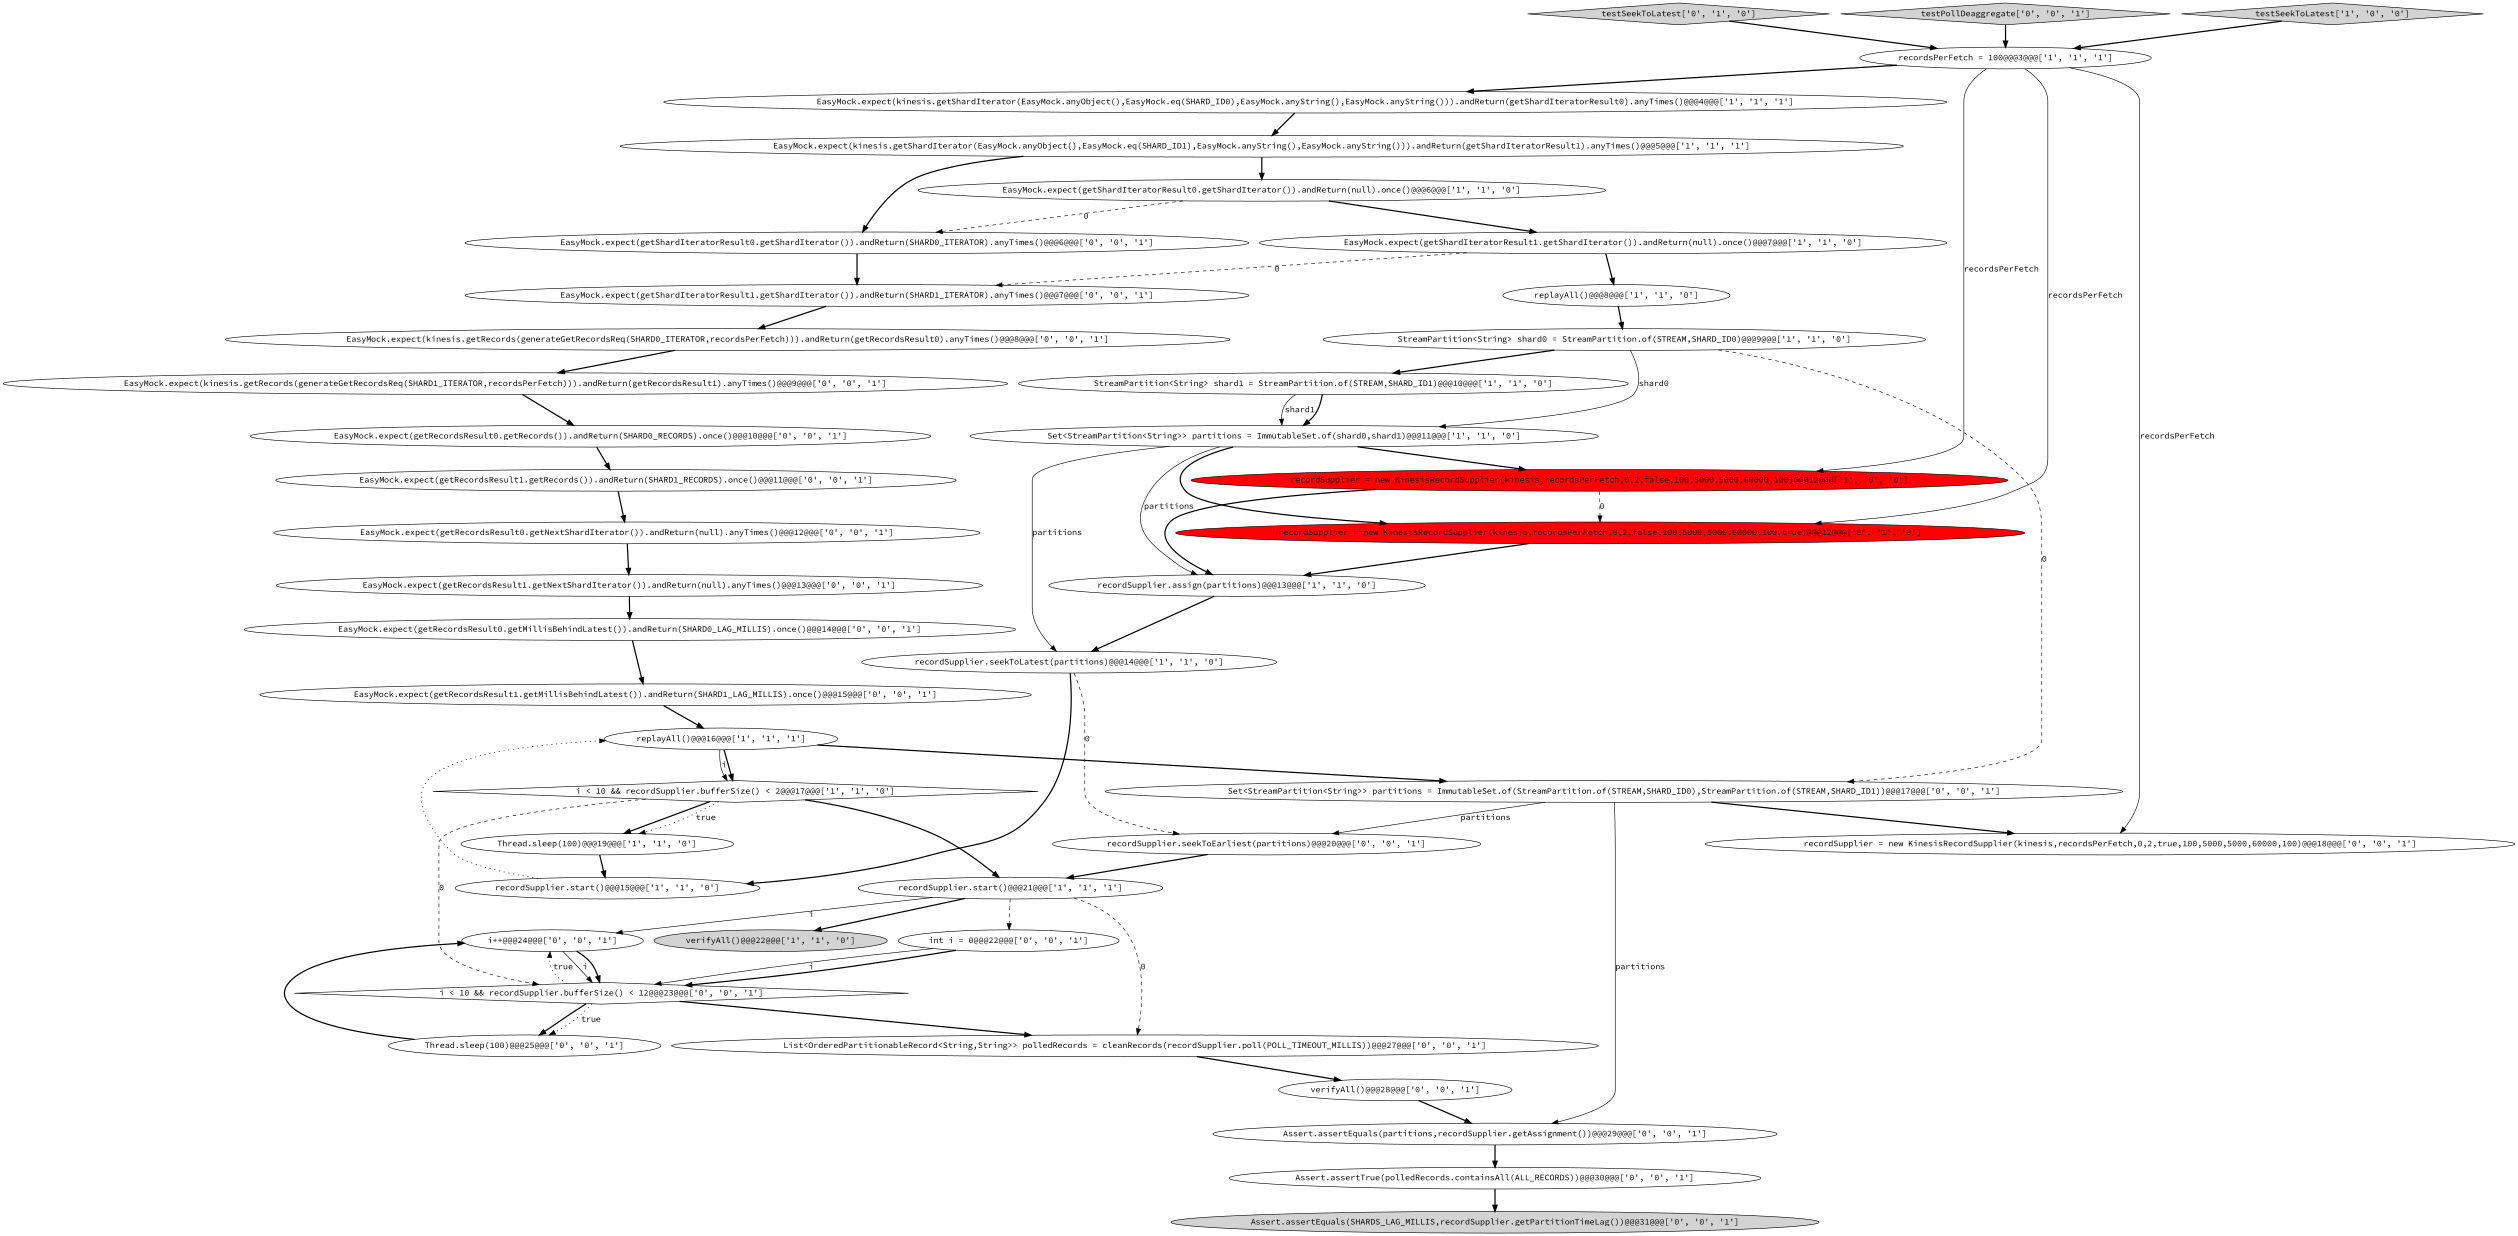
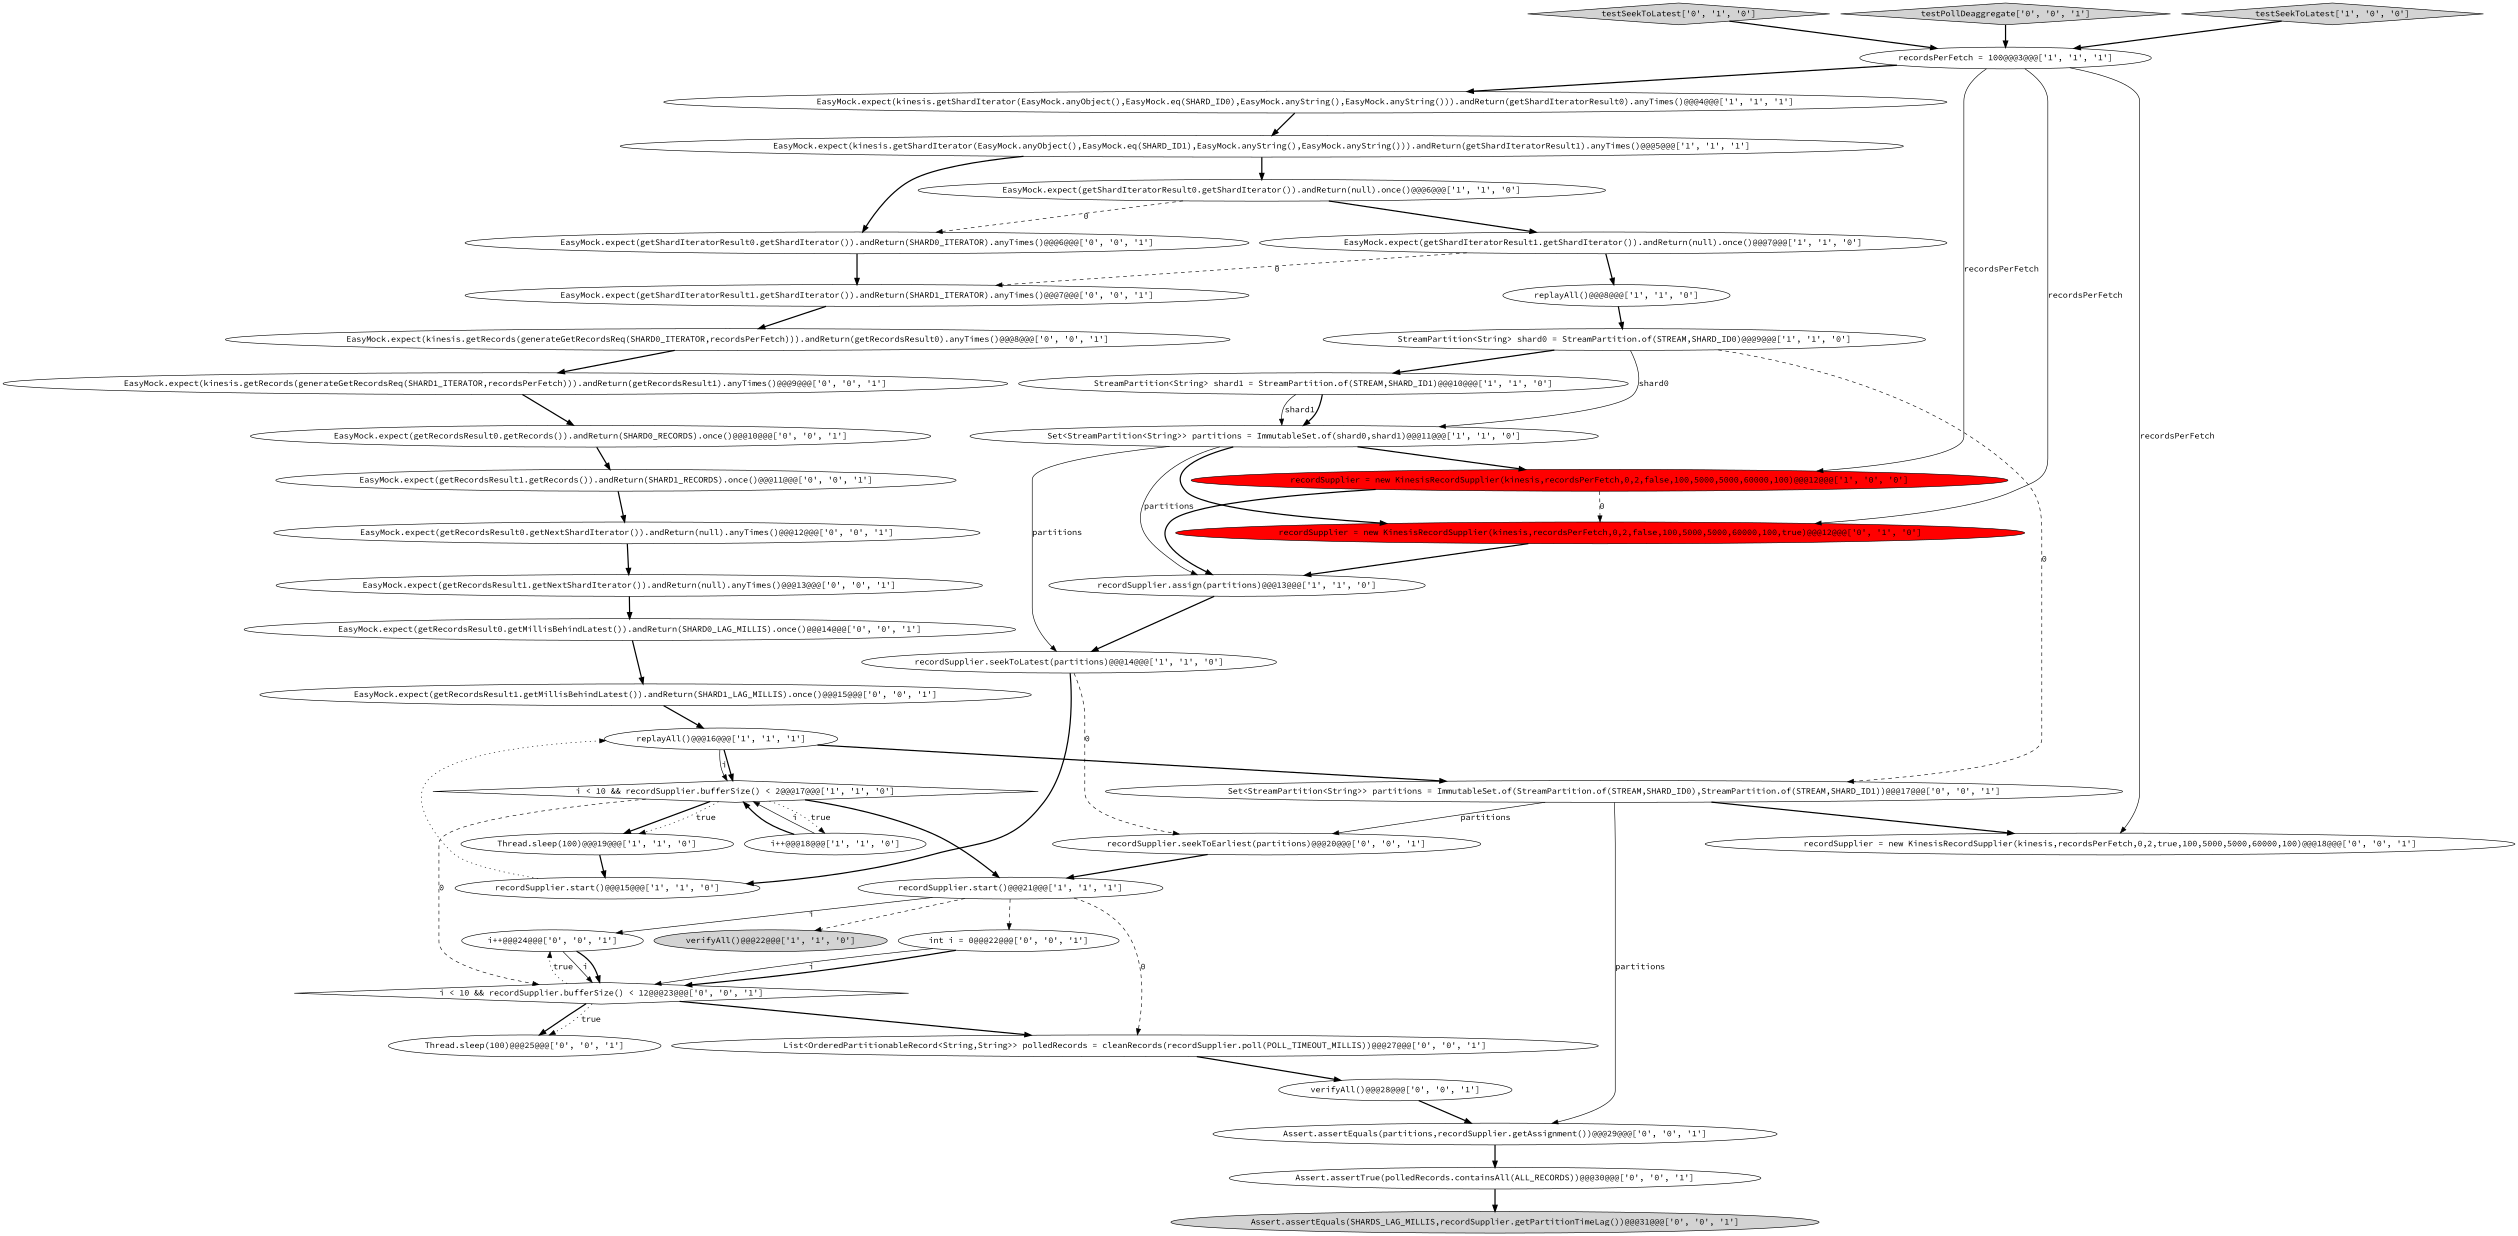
node "i++@@@18@@@['1', '1', '0']": added
edge "recordSupplier.start()@@@21@@@['1', '1', '1']" -> "verifyAll()@@@22@@@['1', '1', '0']": style bold -> dashed
edge "Thread.sleep(100)@@@25@@@['0', '0', '1']" -> "i++@@@24@@@['0', '0', '1']": removed
